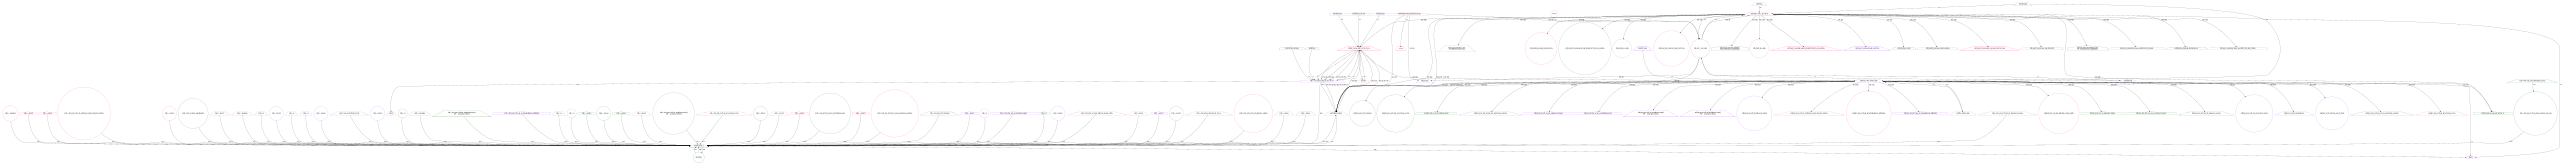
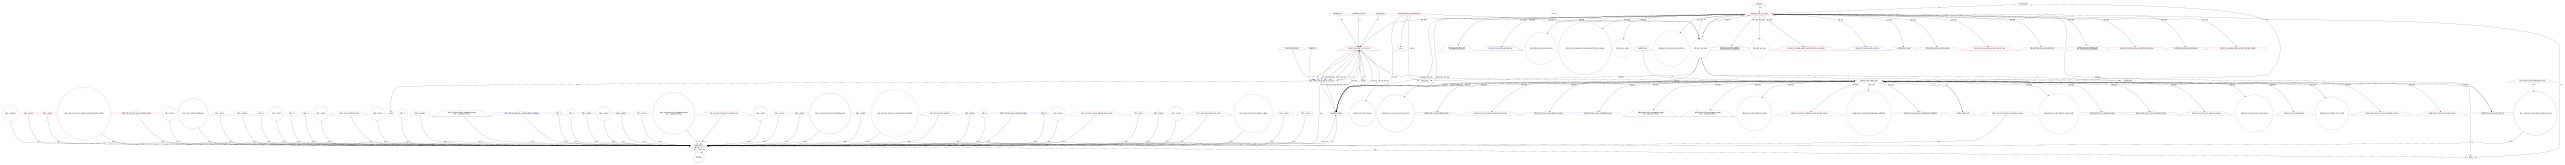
node "(Call,copy_from_user(&va, argp, sizeof va))": added
edge "(Call,*vcpu = filp->private_data)" -> "(Call,msr_io(vcpu, argp, do_set_msr, 0))": reversed
node "(Call,r = msr_io(vcpu, argp, do_set_msr, 0))": label "(Call,r = msr_io(vcpu, argp, do_set_msr, 0))" -> "(Call,r = return_io(vcpu, argp, do_set_msr, 0))"
node "(Call,r = kvm_vcpu_ioctl_x86_set_mce(vcpu, &mce))": added
